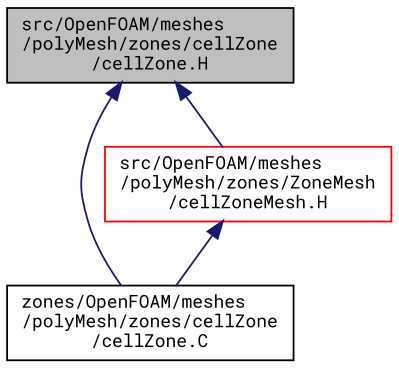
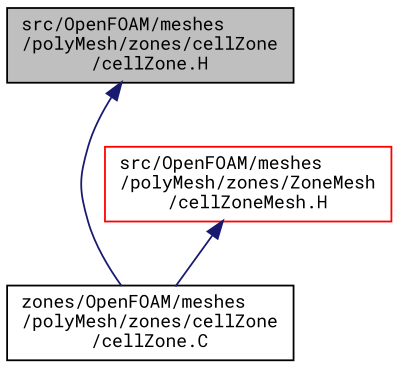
edge "src/OpenFOAM/meshes /polyMesh/zones/ZoneMesh /cellZoneMesh.H" -> "src/OpenFOAM/meshes /polyMesh/zones/cellZone /cellZone.H": removed
